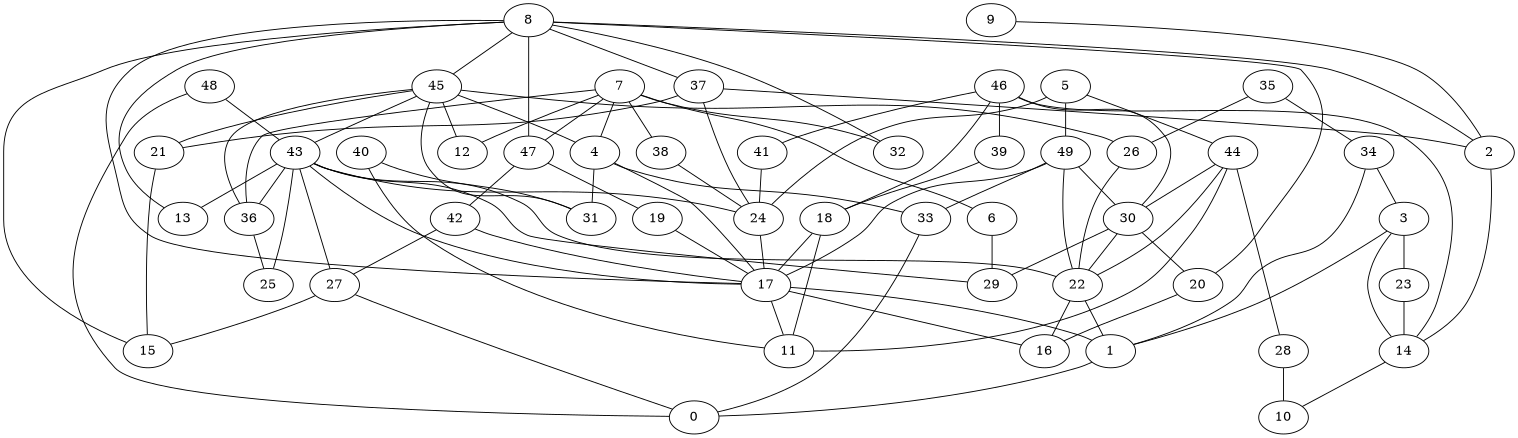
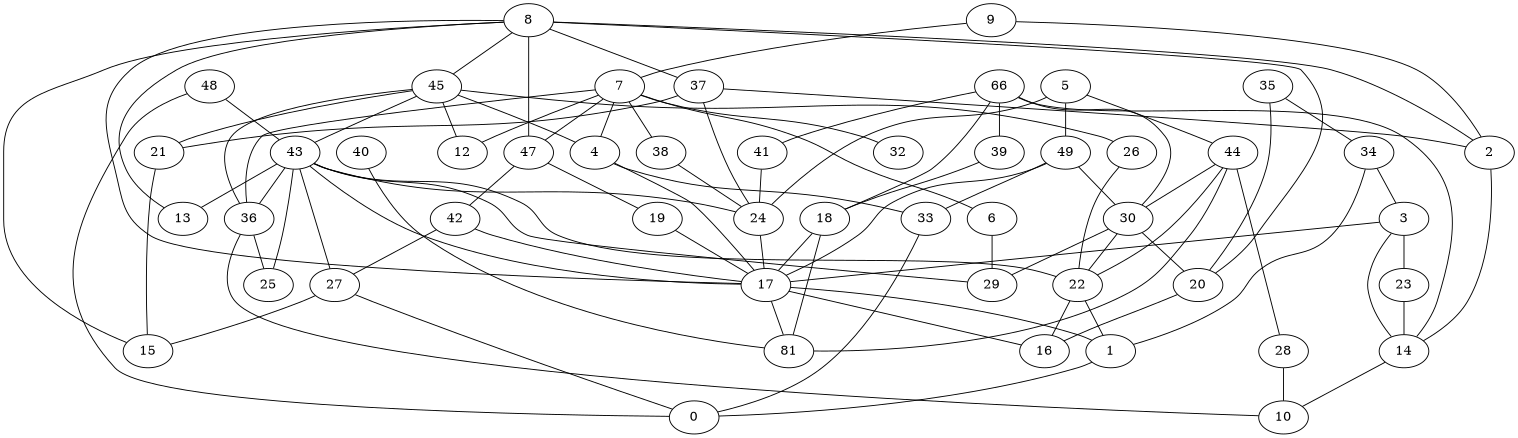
edge "9" -- "7": added
edge "8" -- "32": removed
node "46": label "46" -> "66"
edge "35" -- "26": now "35" -- "20"
node "31": removed
edge "49" -- "22": removed
edge "3" -- "1": now "3" -- "17"
node "11": label "11" -> "81"
edge "36" -- "10": added
